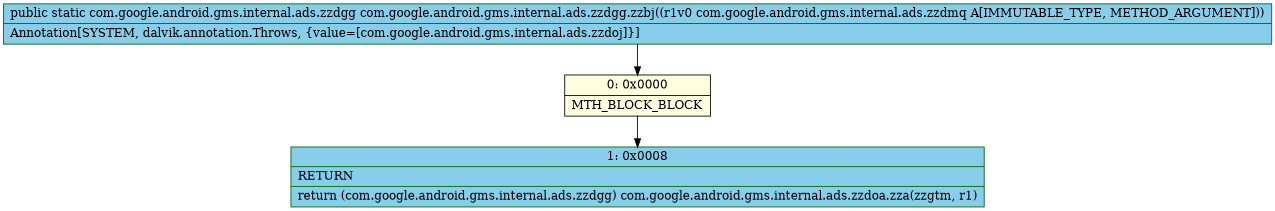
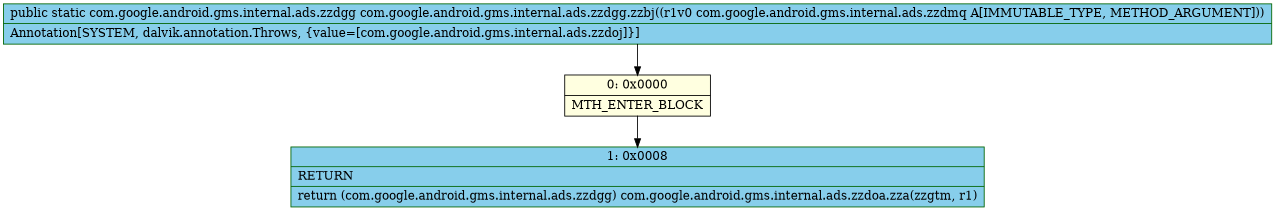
node "0: 0x0000": text "MTH_BLOCK_BLOCK" -> "MTH_ENTER_BLOCK"
